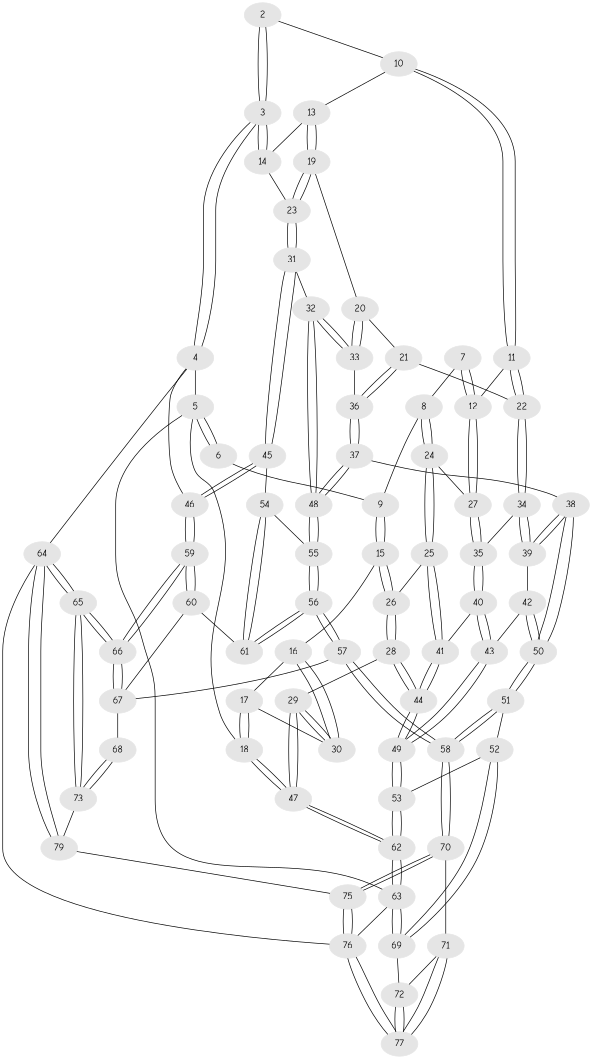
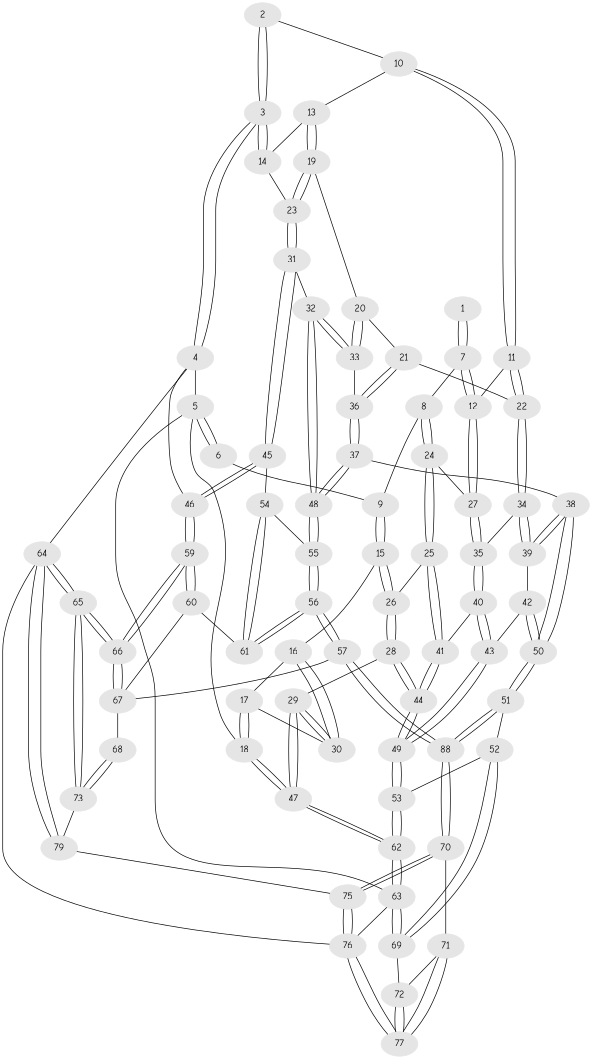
node "1": added
node "58": label "58" -> "88"
